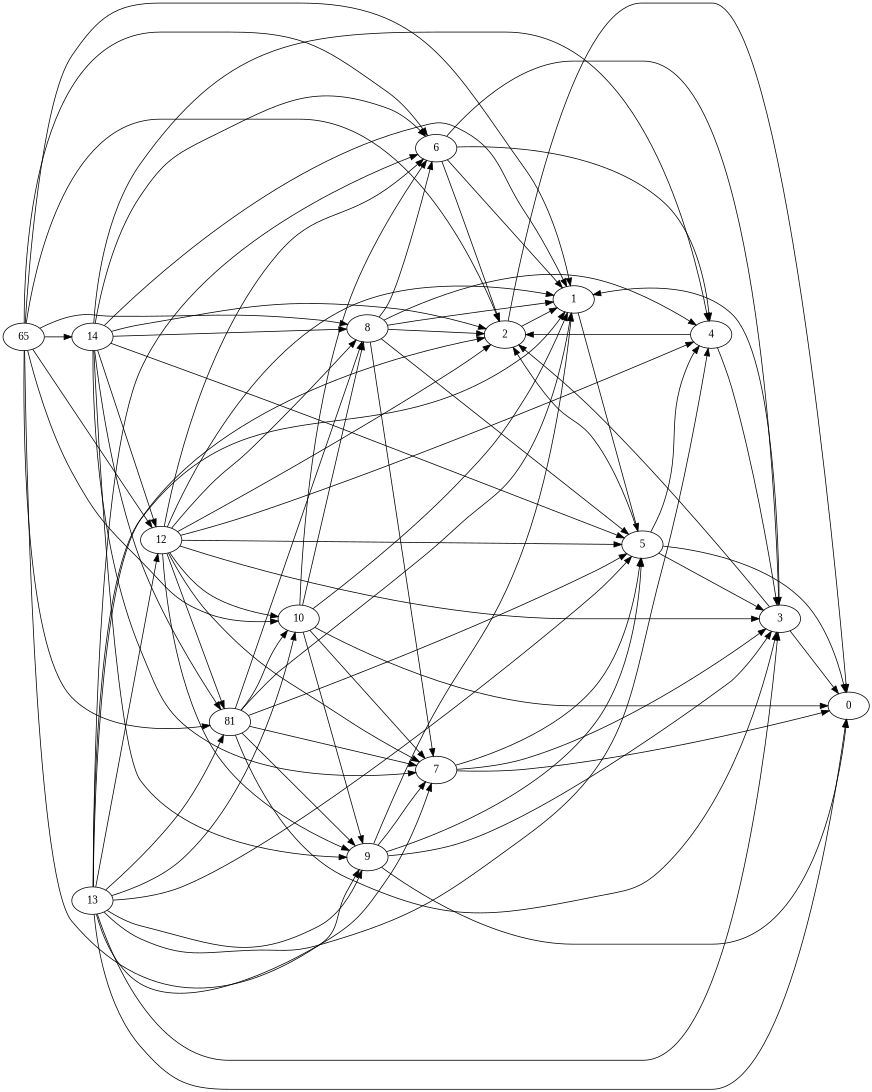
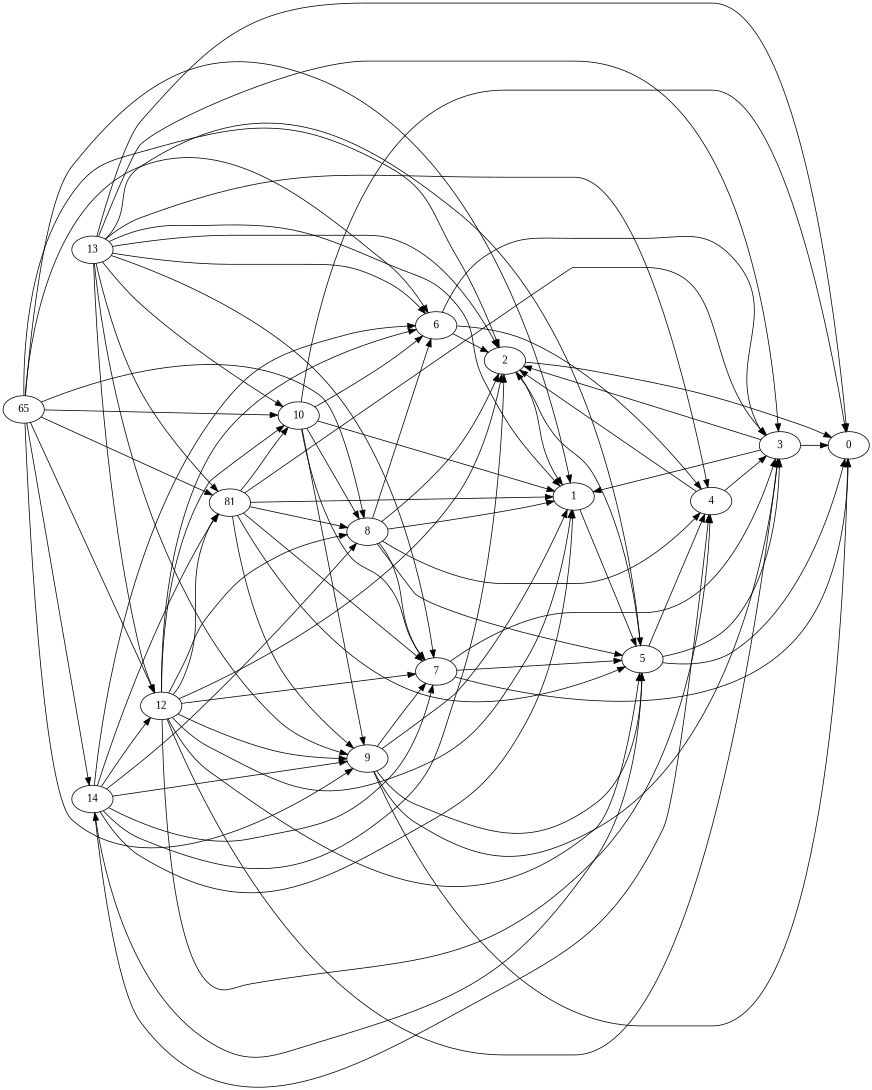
edge "6" -> "1": removed
edge "14" -> "5": reversed
